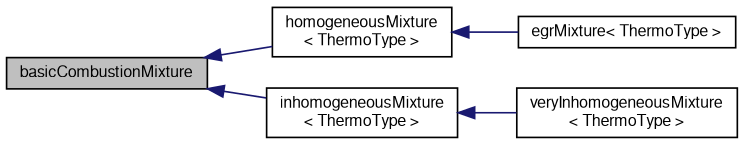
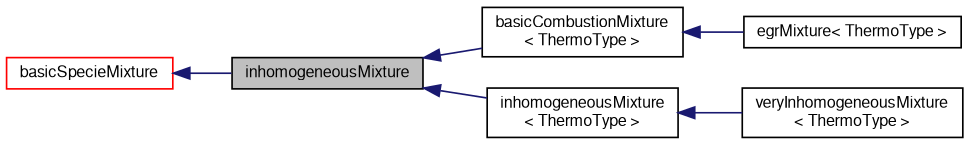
node "homogeneousMixture < ThermoType >": label "homogeneousMixture < ThermoType >" -> "basicCombustionMixture < ThermoType >"
node "basicSpecieMixture": added
node "basicCombustionMixture": label "basicCombustionMixture" -> "inhomogeneousMixture"
